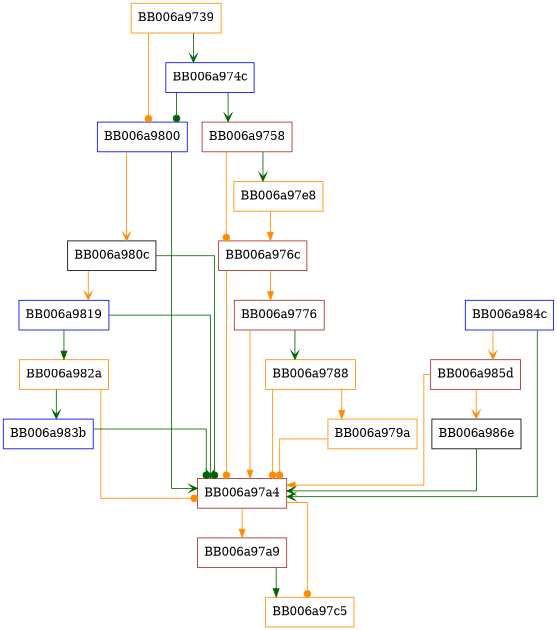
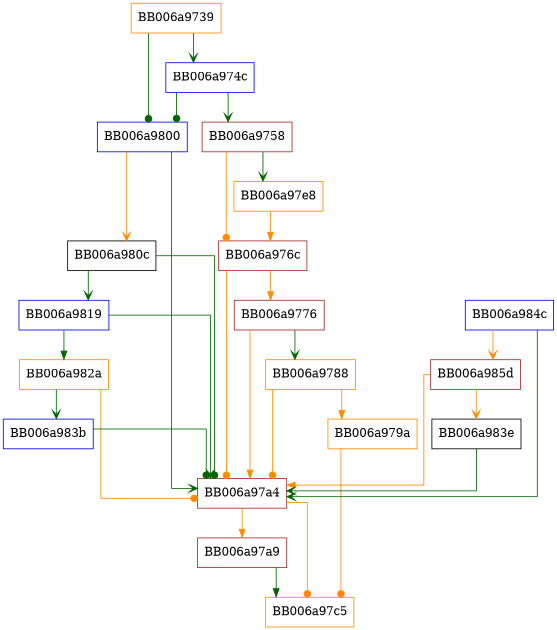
edge "BB006a9739" -> "BB006a9800": color darkorange -> darkgreen
edge "BB006a980c" -> "BB006a9819": color darkorange -> darkgreen
node "BB006a986e": label "BB006a986e" -> "BB006a983e"
edge "BB006a979a" -> "BB006a97a4": now "BB006a979a" -> "BB006a97c5"
